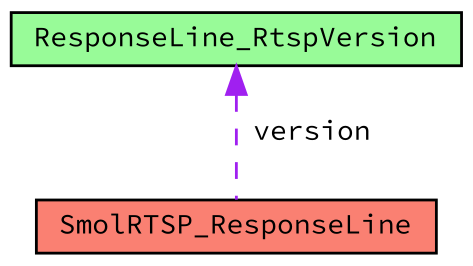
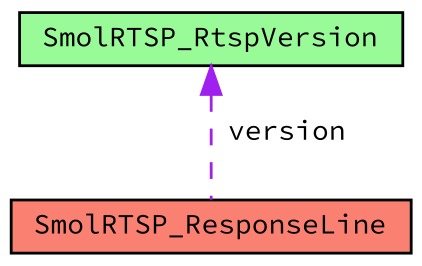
node "ResponseLine_RtspVersion": label "ResponseLine_RtspVersion" -> "SmolRTSP_RtspVersion"
